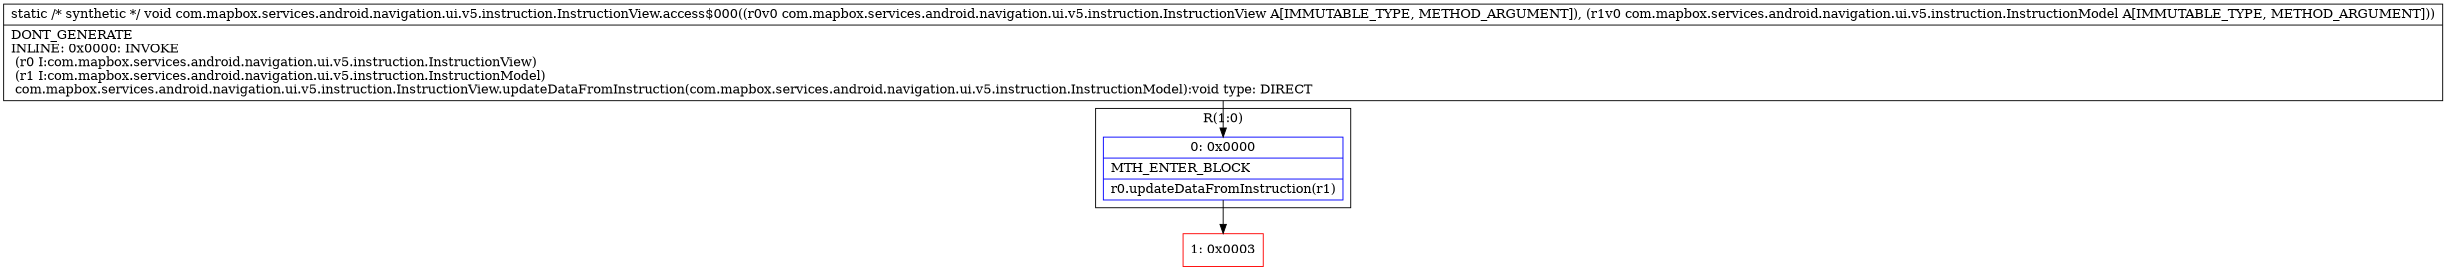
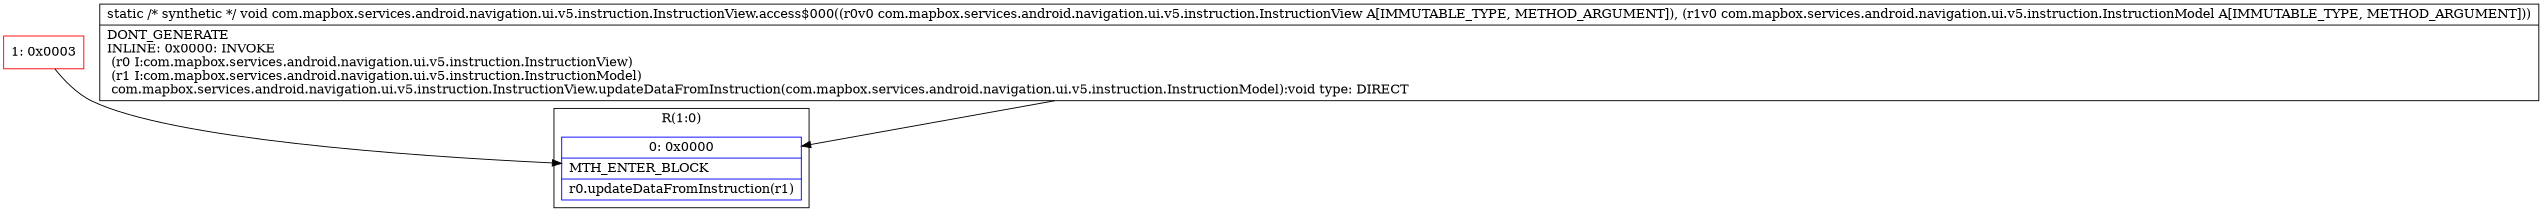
edge "0: 0x0000" -> "1: 0x0003": reversed
